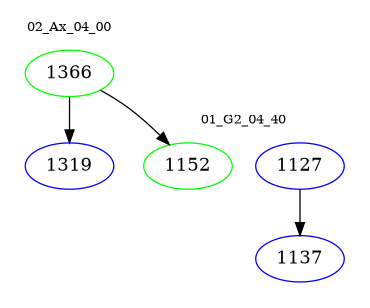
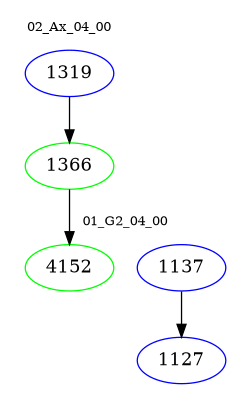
edge "1366" -> "1319": reversed
cluster "01_G2_04_40": label "01_G2_04_40" -> "01_G2_04_00"
node "1152": label "1152" -> "4152"
edge "1127" -> "1137": reversed
